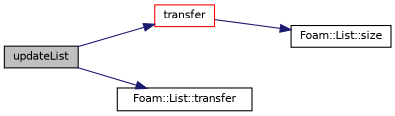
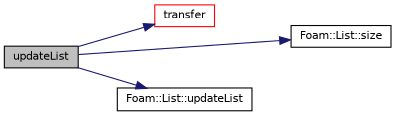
edge "transfer" -> "Foam::List::size": now "updateList" -> "Foam::List::size"
node "Foam::List::transfer": label "Foam::List::transfer" -> "Foam::List::updateList"
